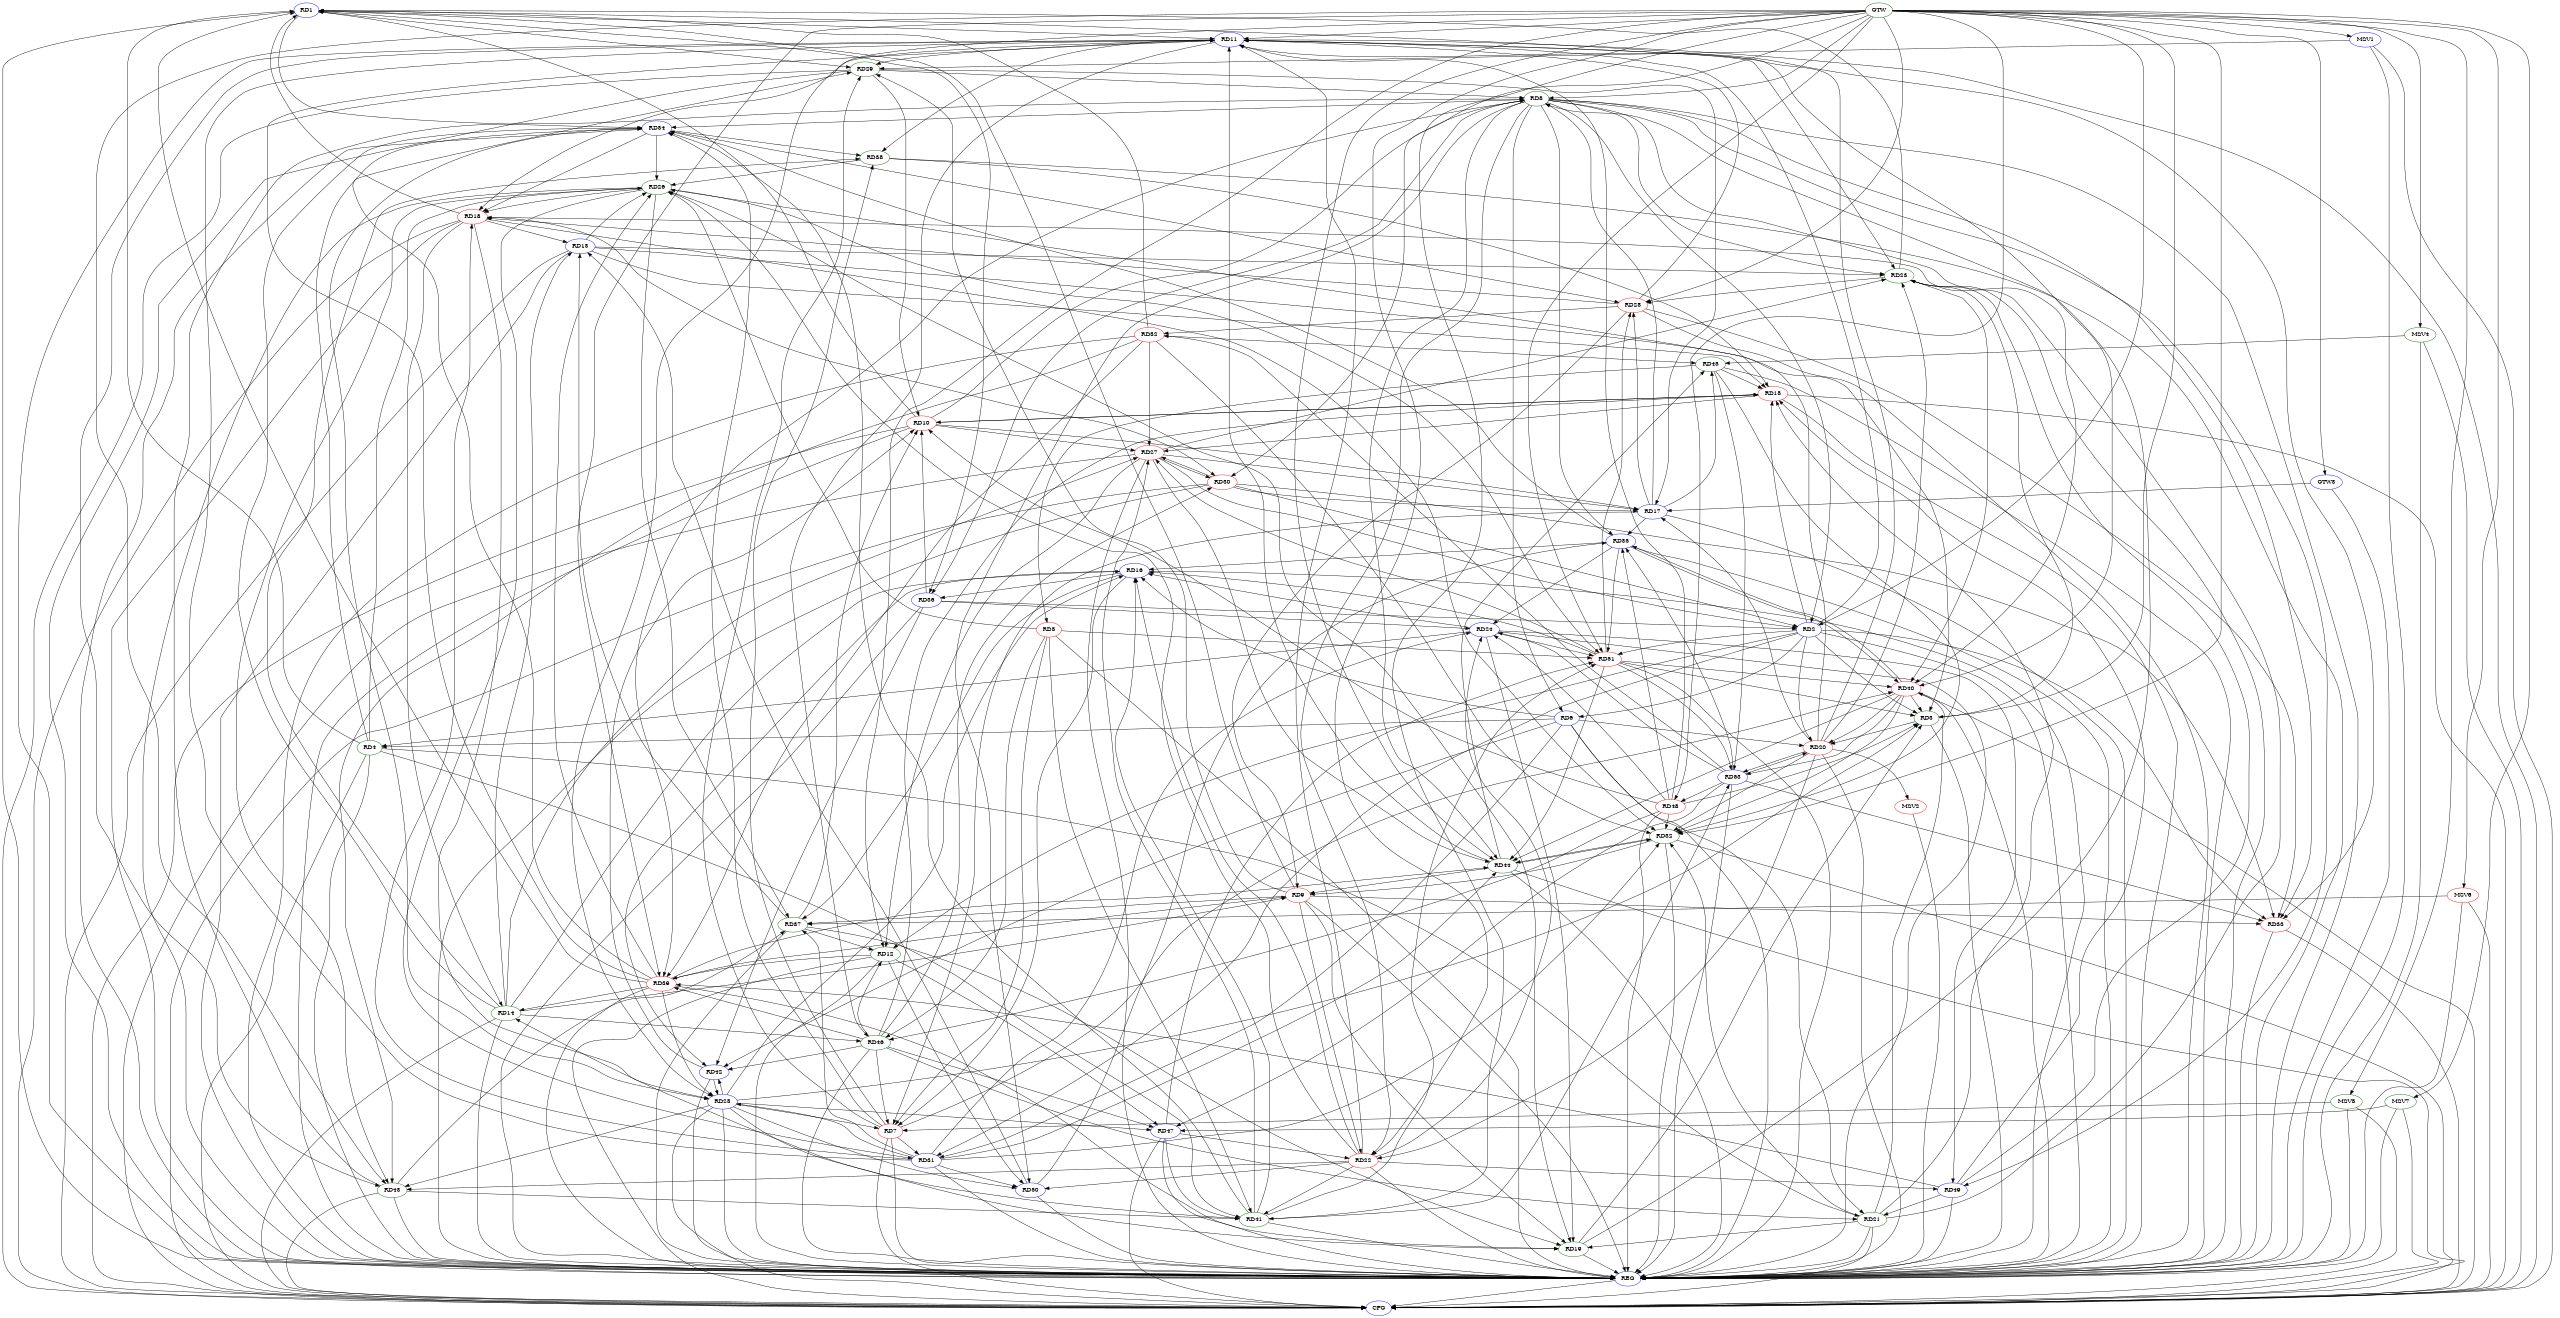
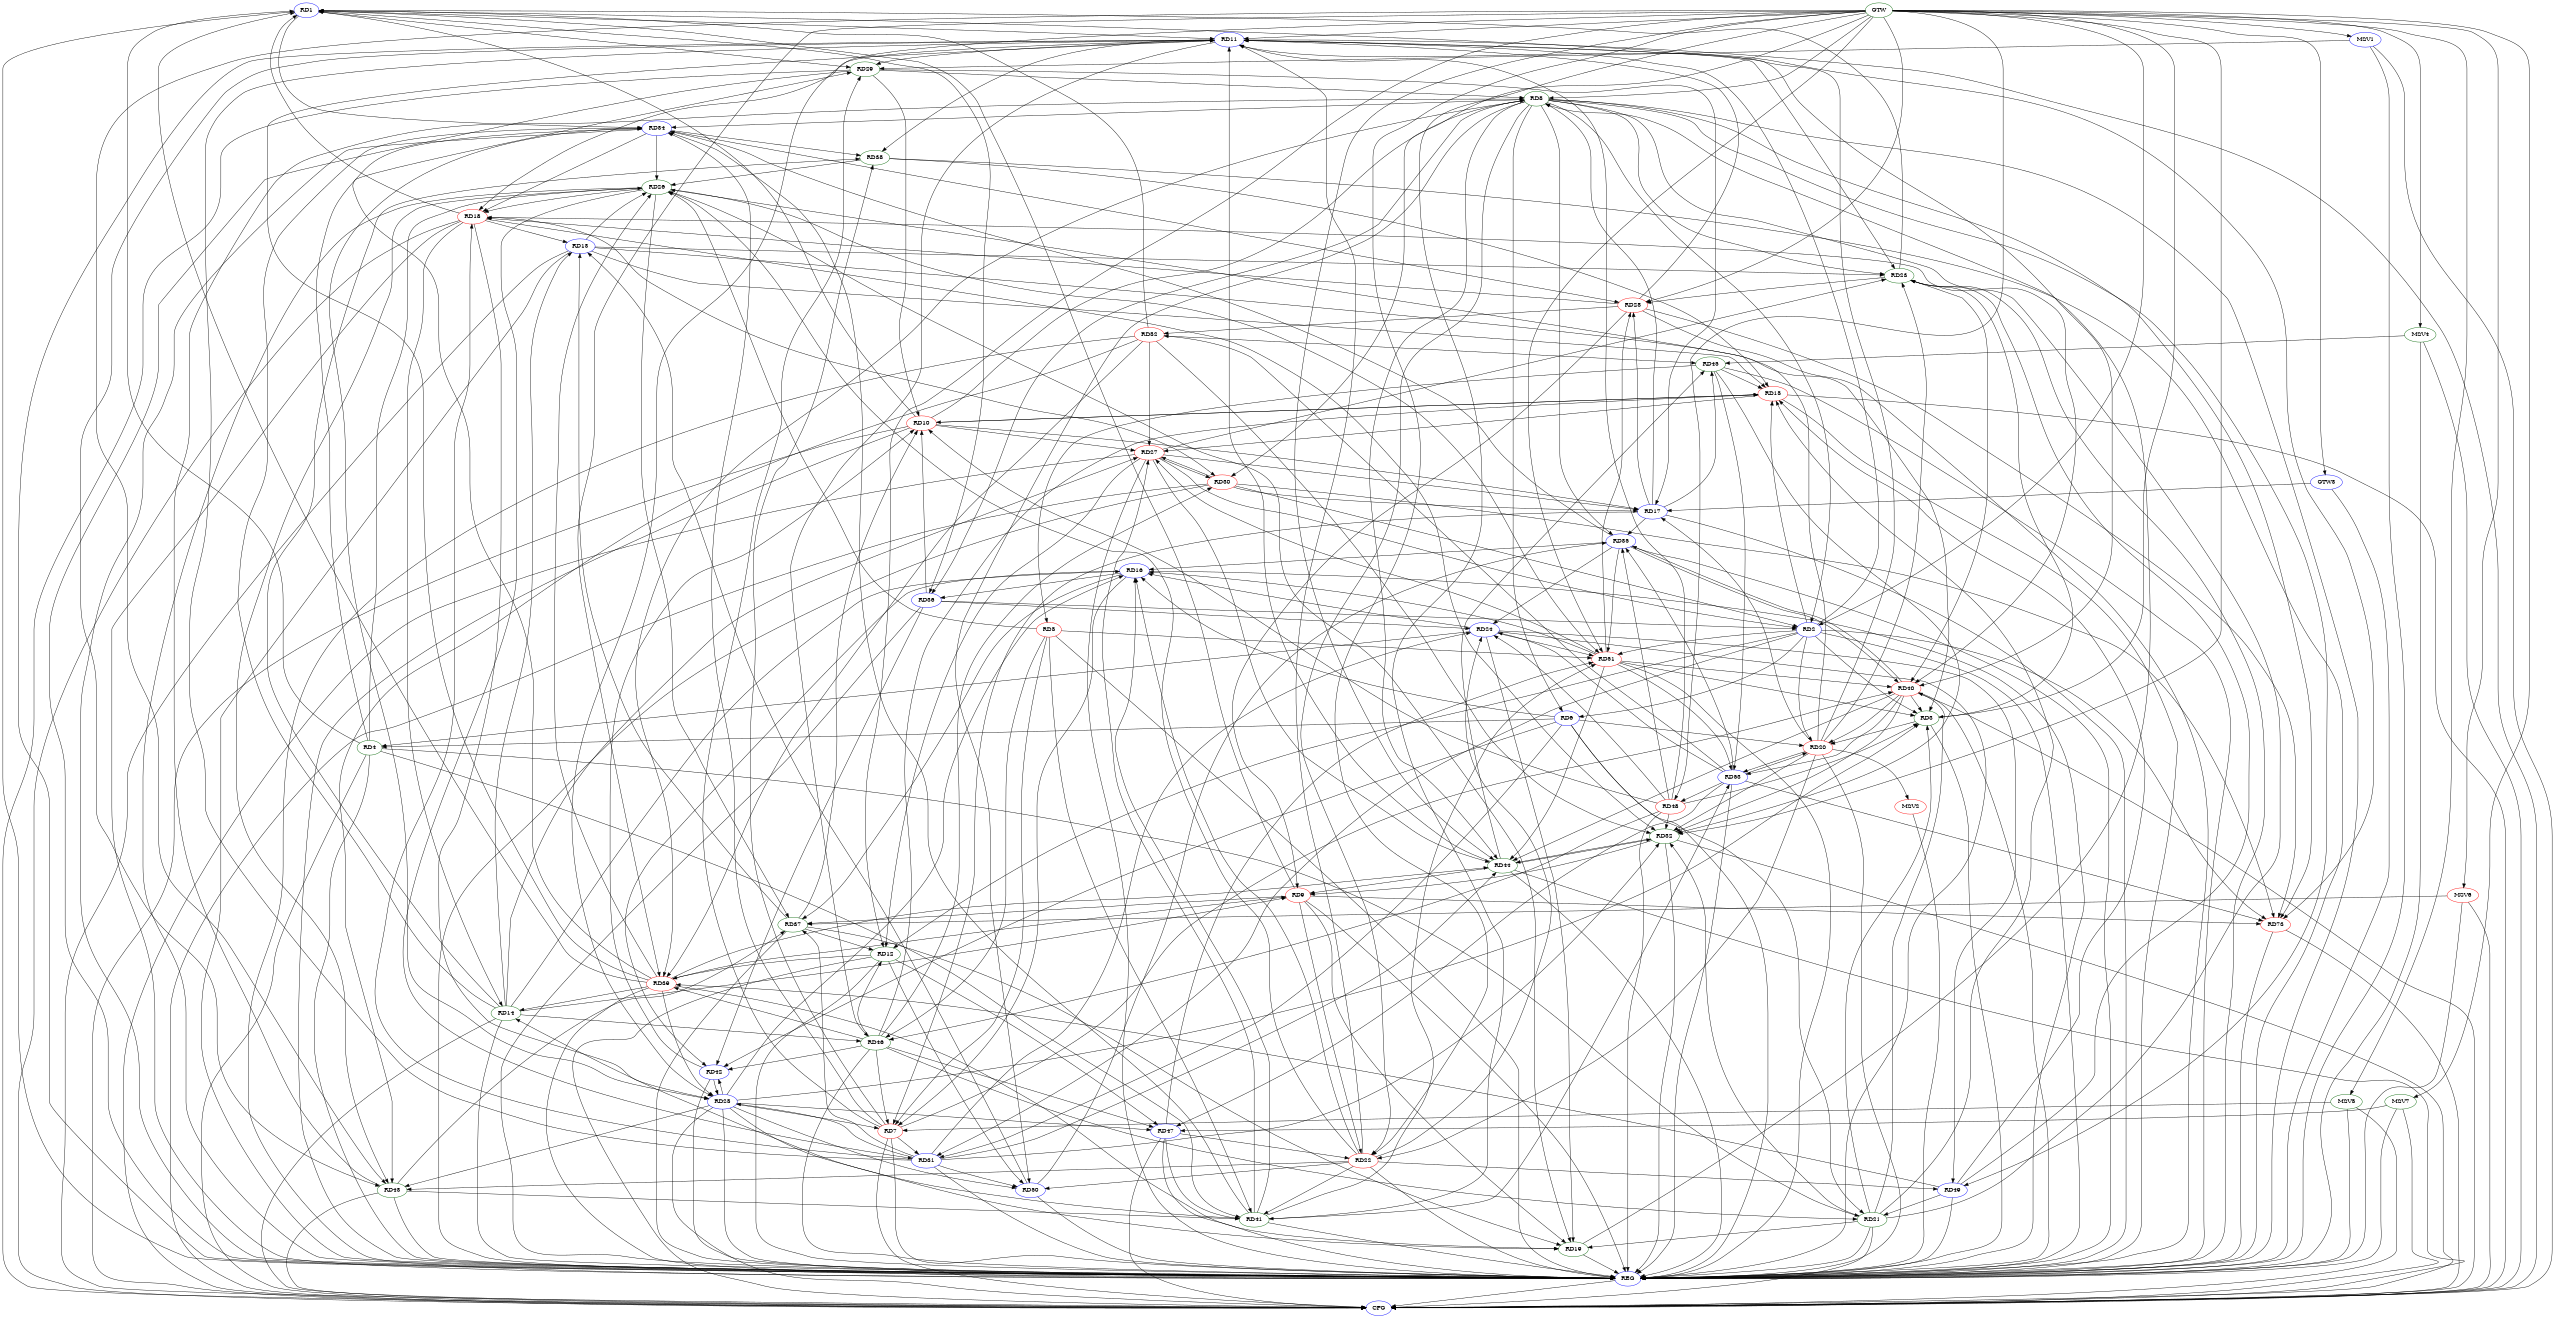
edge "RD9" -> "RD29": removed
node "RD33": label "RD33" -> "RD73"
edge "RD19" -> "RD3": now "RD21" -> "RD3"
